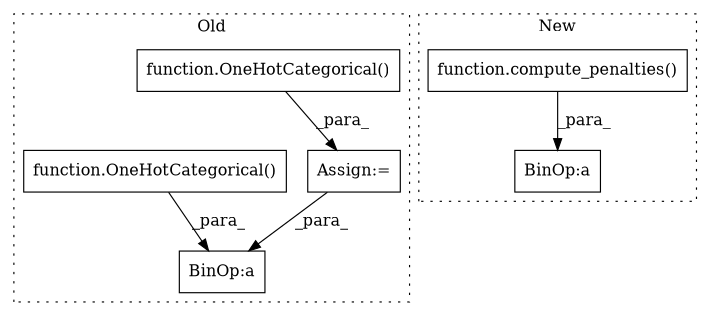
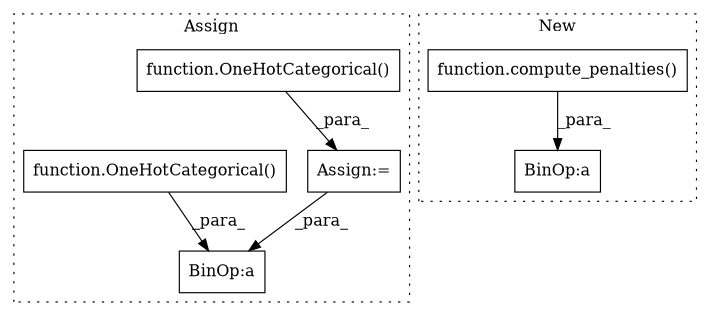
cluster "Old": label "Old" -> "Assign"
